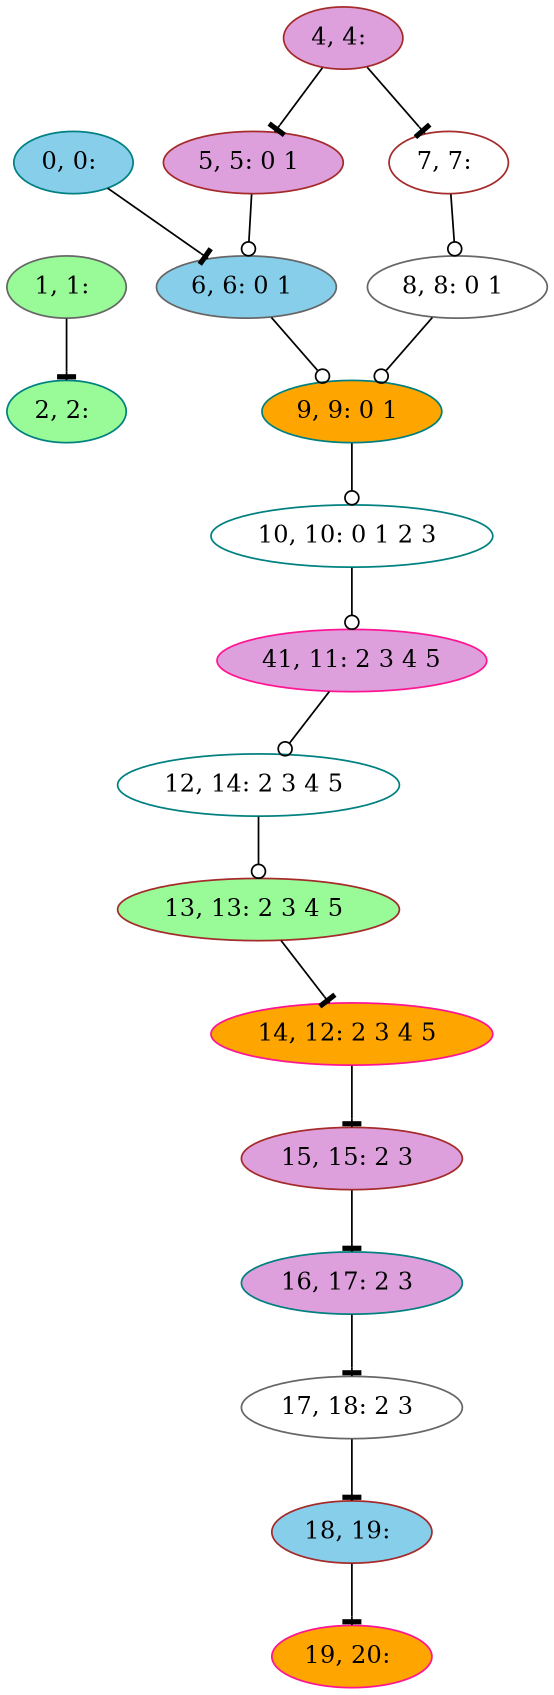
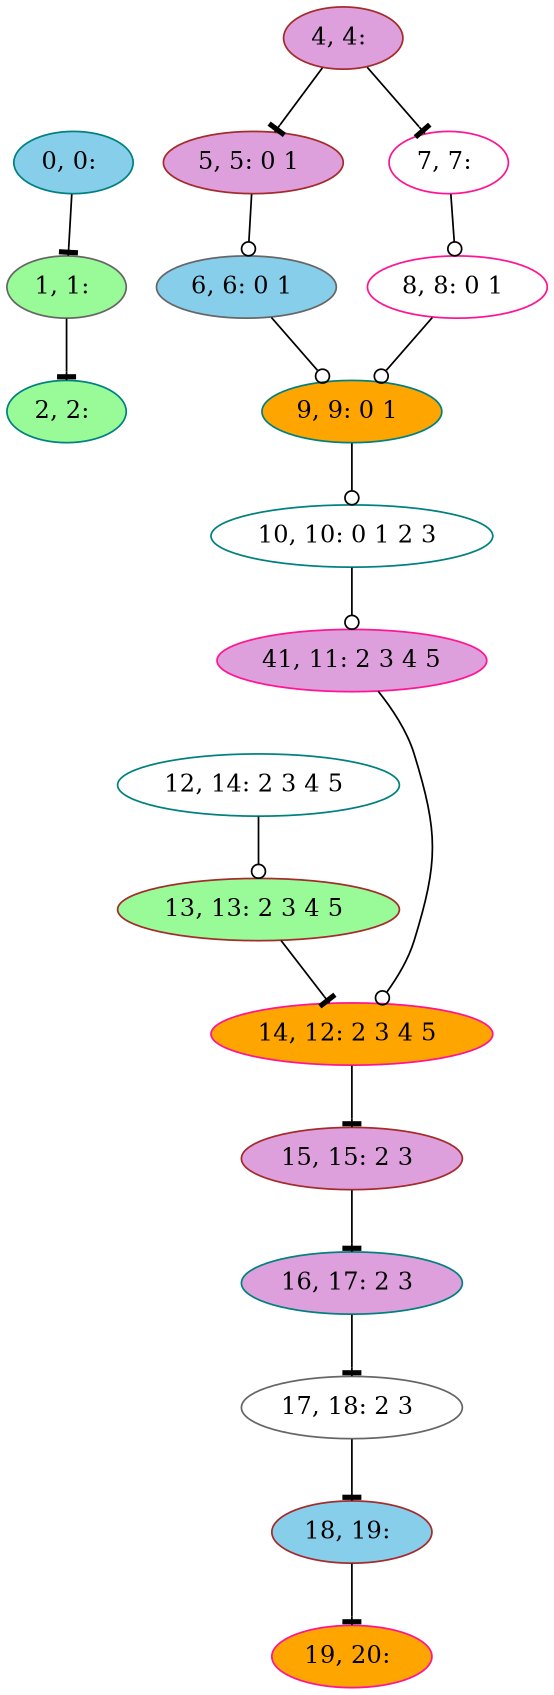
node "7, 7:": color brown -> deeppink
edge "0, 0:" -> "6, 6: 0 1": now "0, 0:" -> "1, 1:"
node "8, 8: 0 1": color gray40 -> deeppink
edge "41, 11: 2 3 4 5" -> "12, 14: 2 3 4 5": now "41, 11: 2 3 4 5" -> "14, 12: 2 3 4 5"
